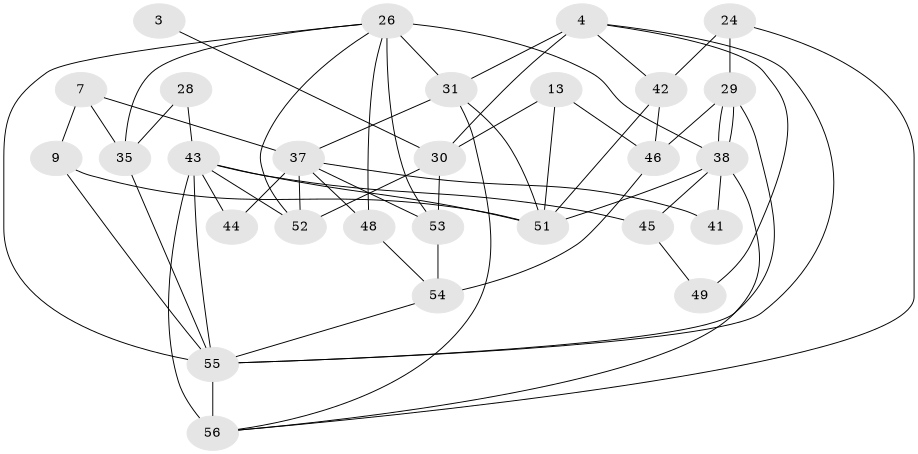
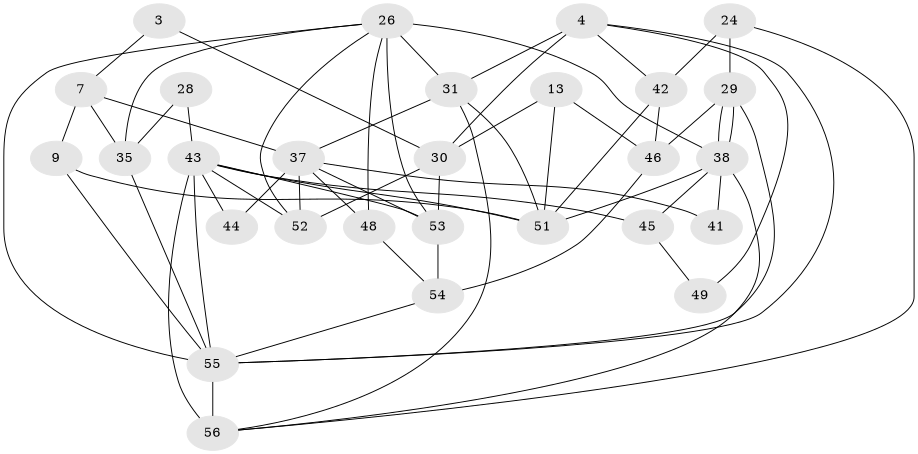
edge "3" -- "7": added
edge "43" -- "53": added
